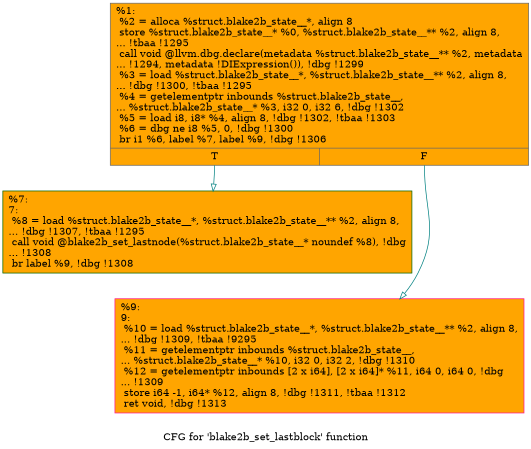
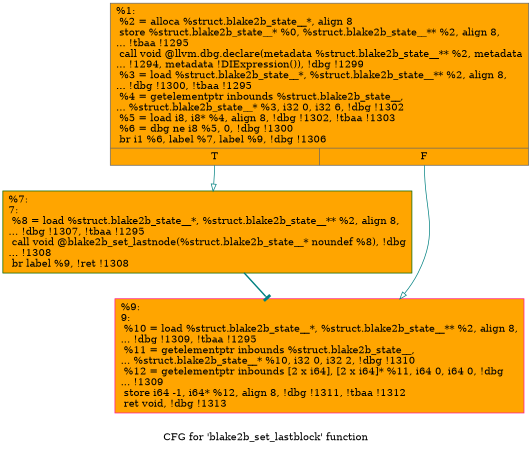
node "%7:": text "br label %9, !dbg !1308" -> "br label %9, !ret !1308"
edge "%7:" -> "%9:": added
node "%9:": text "... !dbg !1309, !tbaa !9295" -> "... !dbg !1309, !tbaa !1295"
